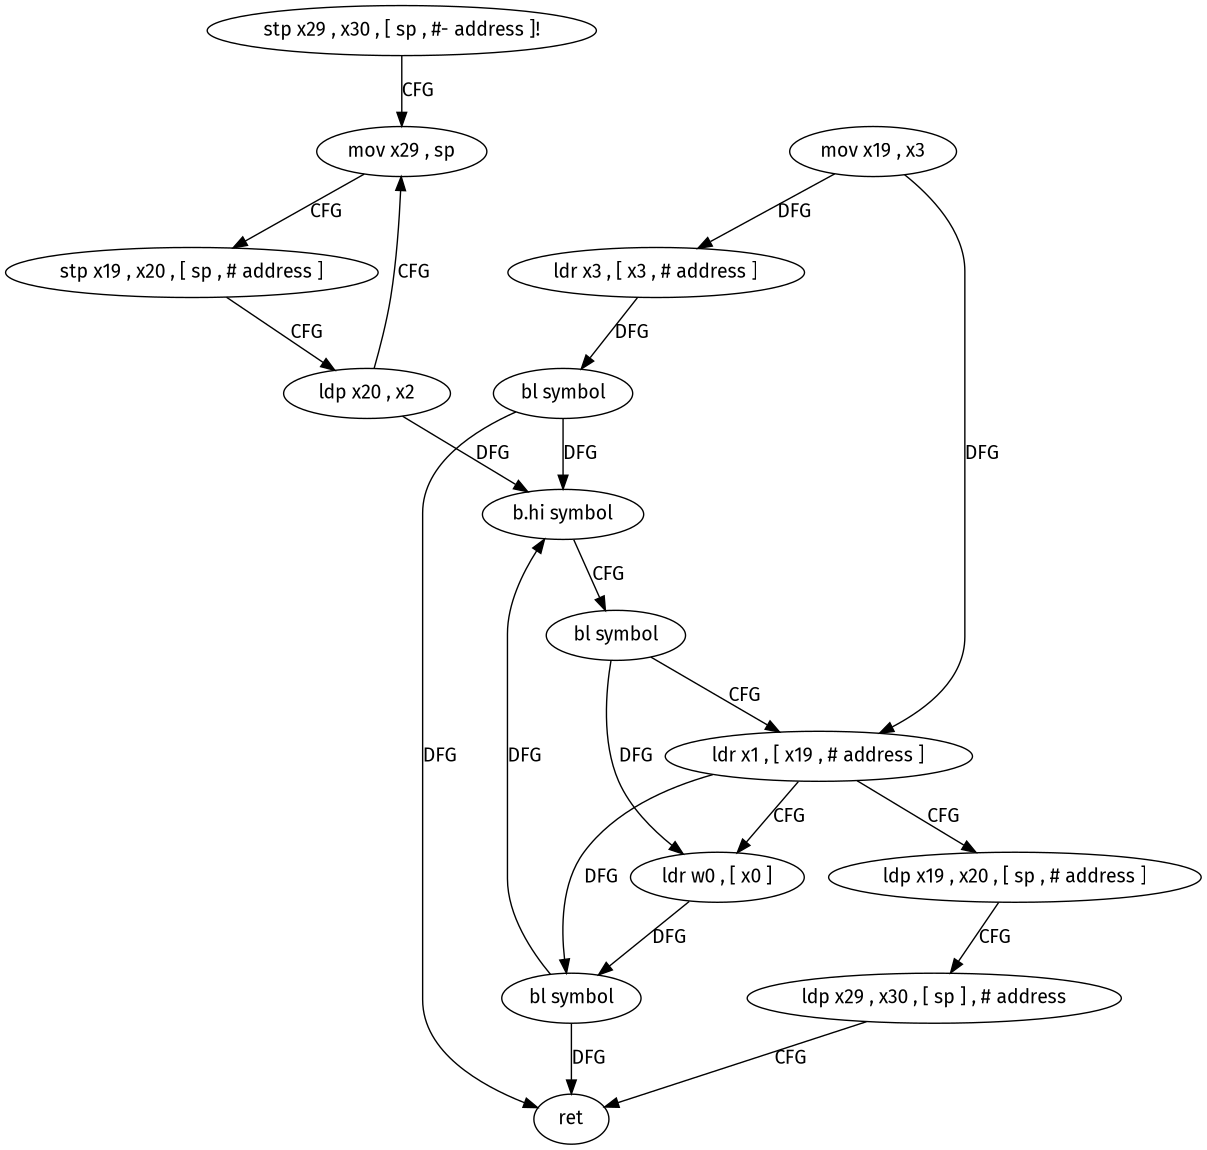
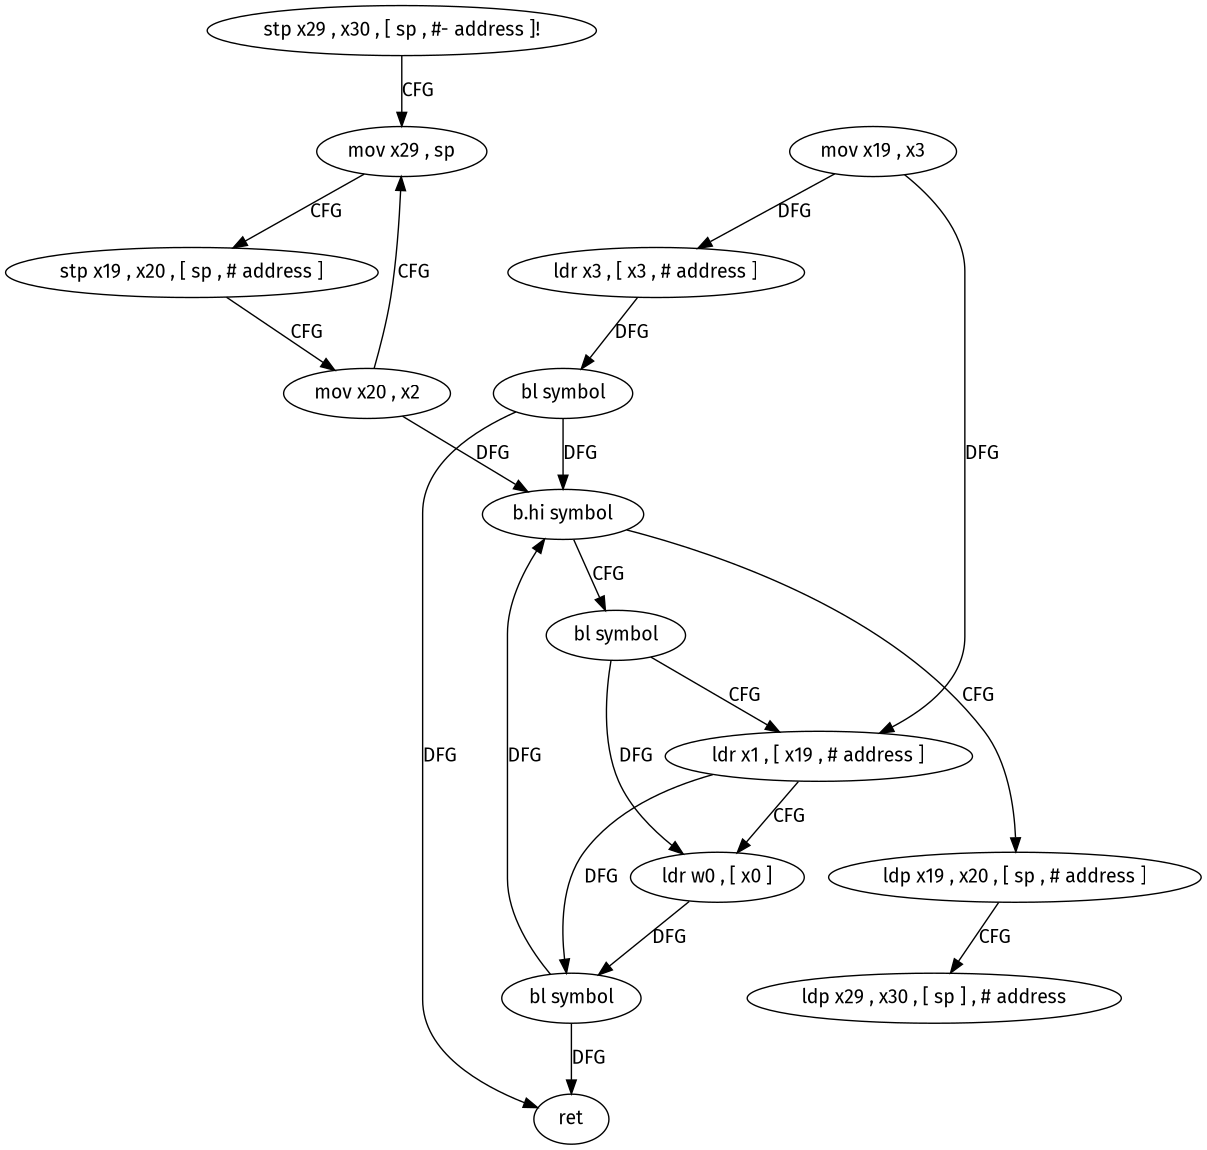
node "ldp x20 , x2": label "ldp x20 , x2" -> "mov x20 , x2"
edge "ldr x1 , [ x19 , # address ]" -> "ldp x19 , x20 , [ sp , # address ]": now "b.hi symbol" -> "ldp x19 , x20 , [ sp , # address ]"
edge "ldp x29 , x30 , [ sp ] , # address" -> "ret": removed, label "CFG"
